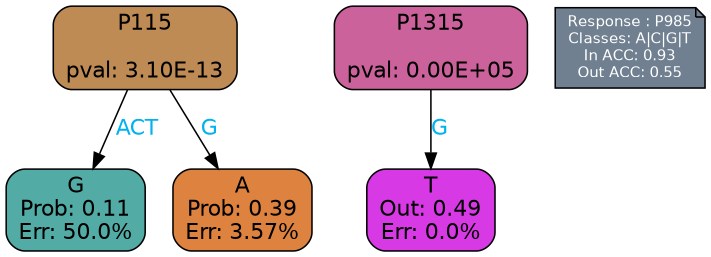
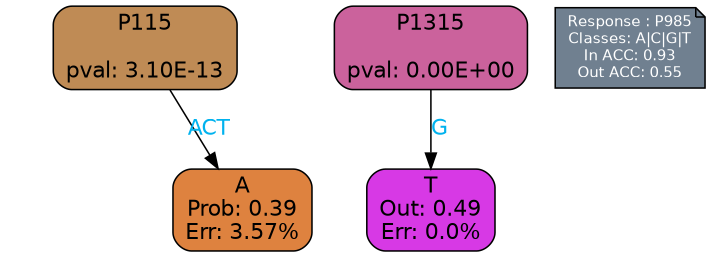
node "P1315 pval: 0.00E+05": label "P1315 pval: 0.00E+05" -> "P1315 pval: 0.00E+00"
edge "P115 pval: 3.10E-13" -> "A Prob: 0.39 Err: 3.57%": label "G" -> "ACT"
node "G Prob: 0.11 Err: 50.0%": removed
